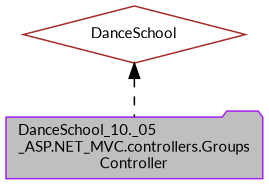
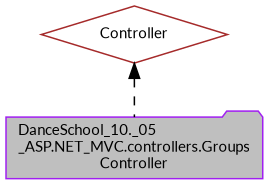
node "DanceSchool": label "DanceSchool" -> "Controller"
